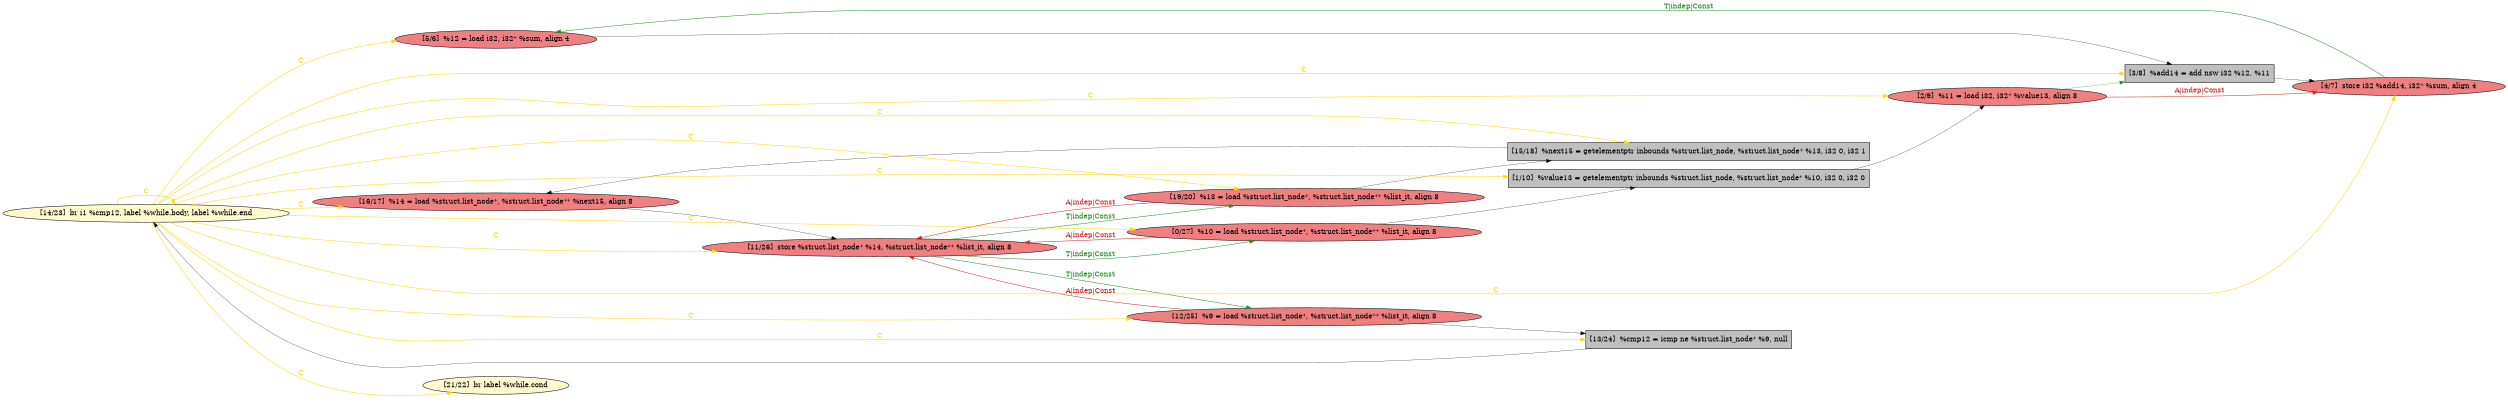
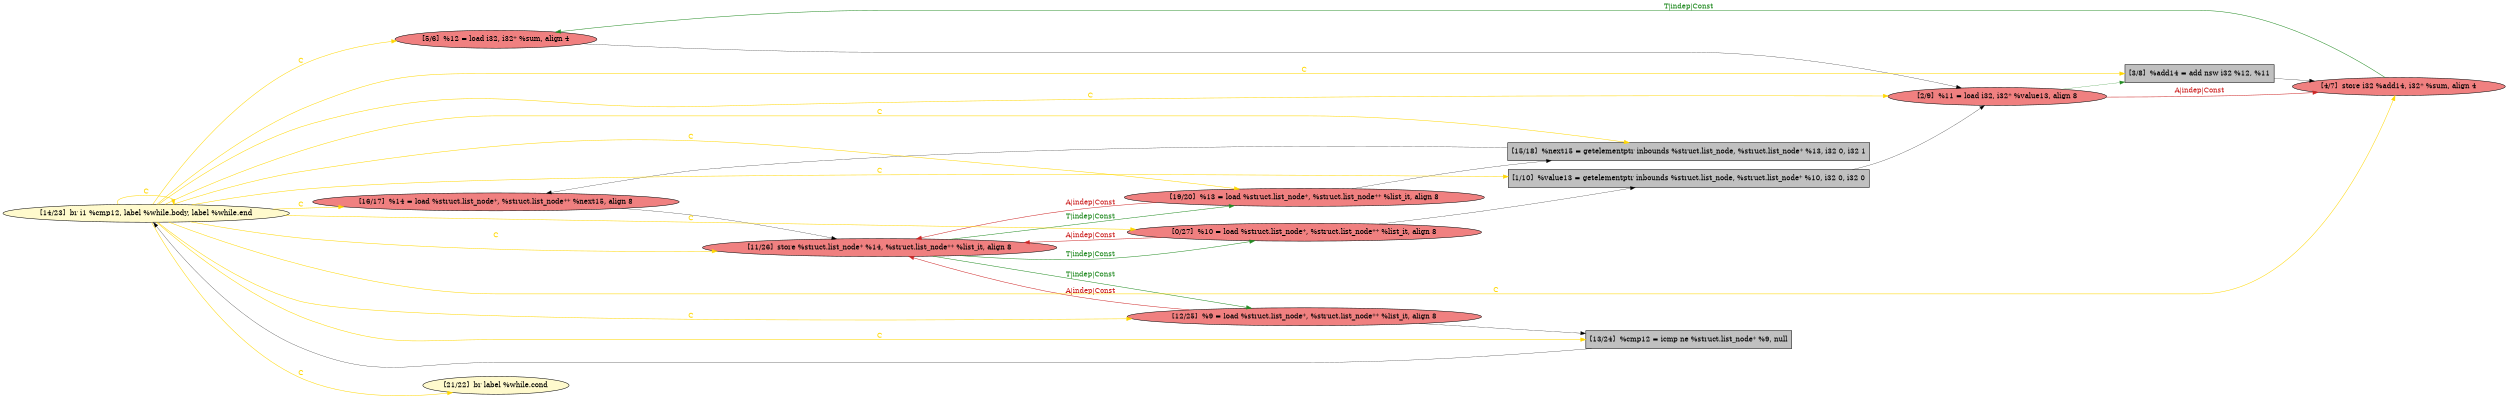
edge "[5/6]  %12 = load i32, i32* %sum, align 4" -> "[3/8]  %add14 = add nsw i32 %12, %11": now "[5/6]  %12 = load i32, i32* %sum, align 4" -> "[2/9]  %11 = load i32, i32* %value13, align 8"
